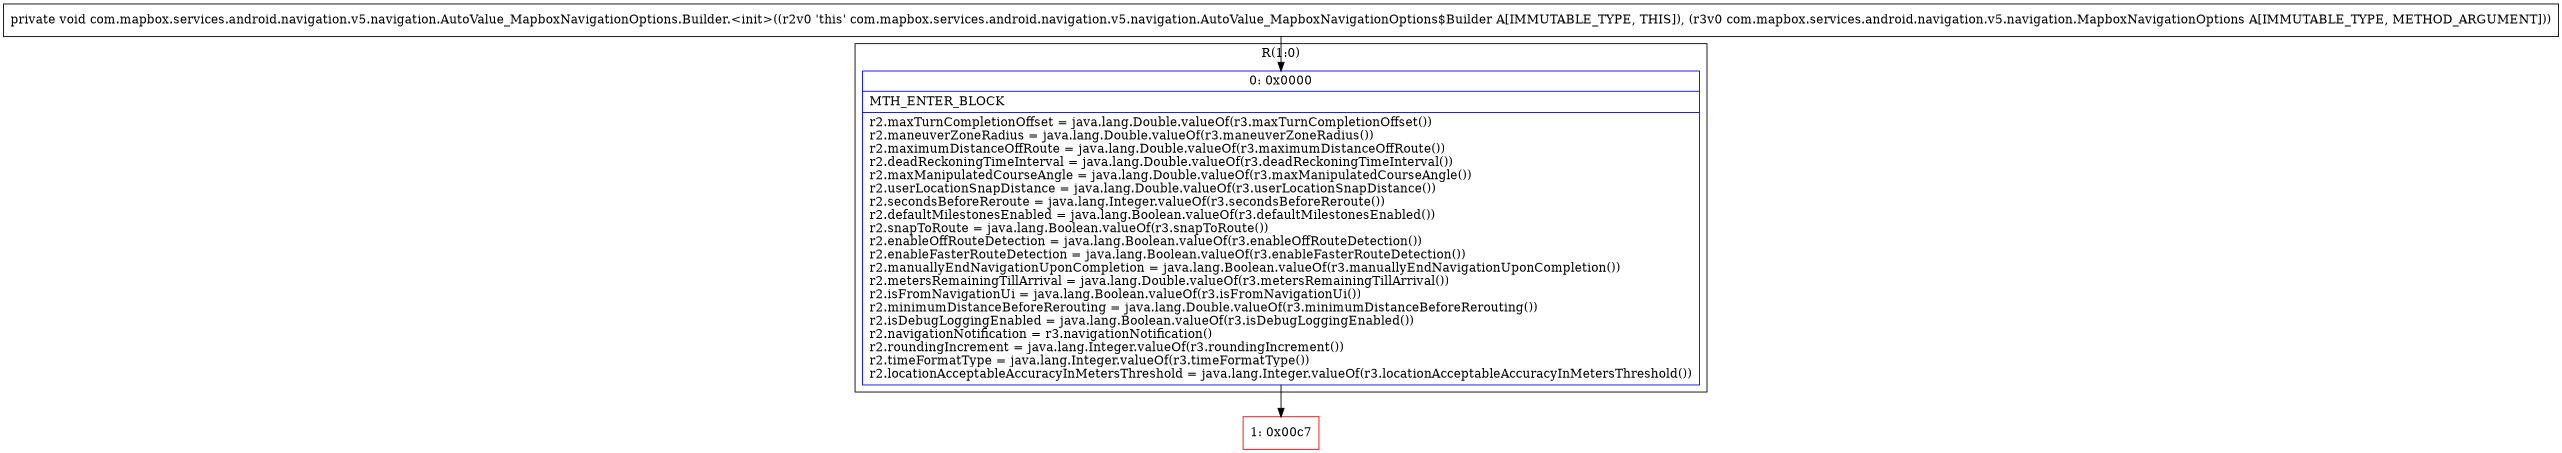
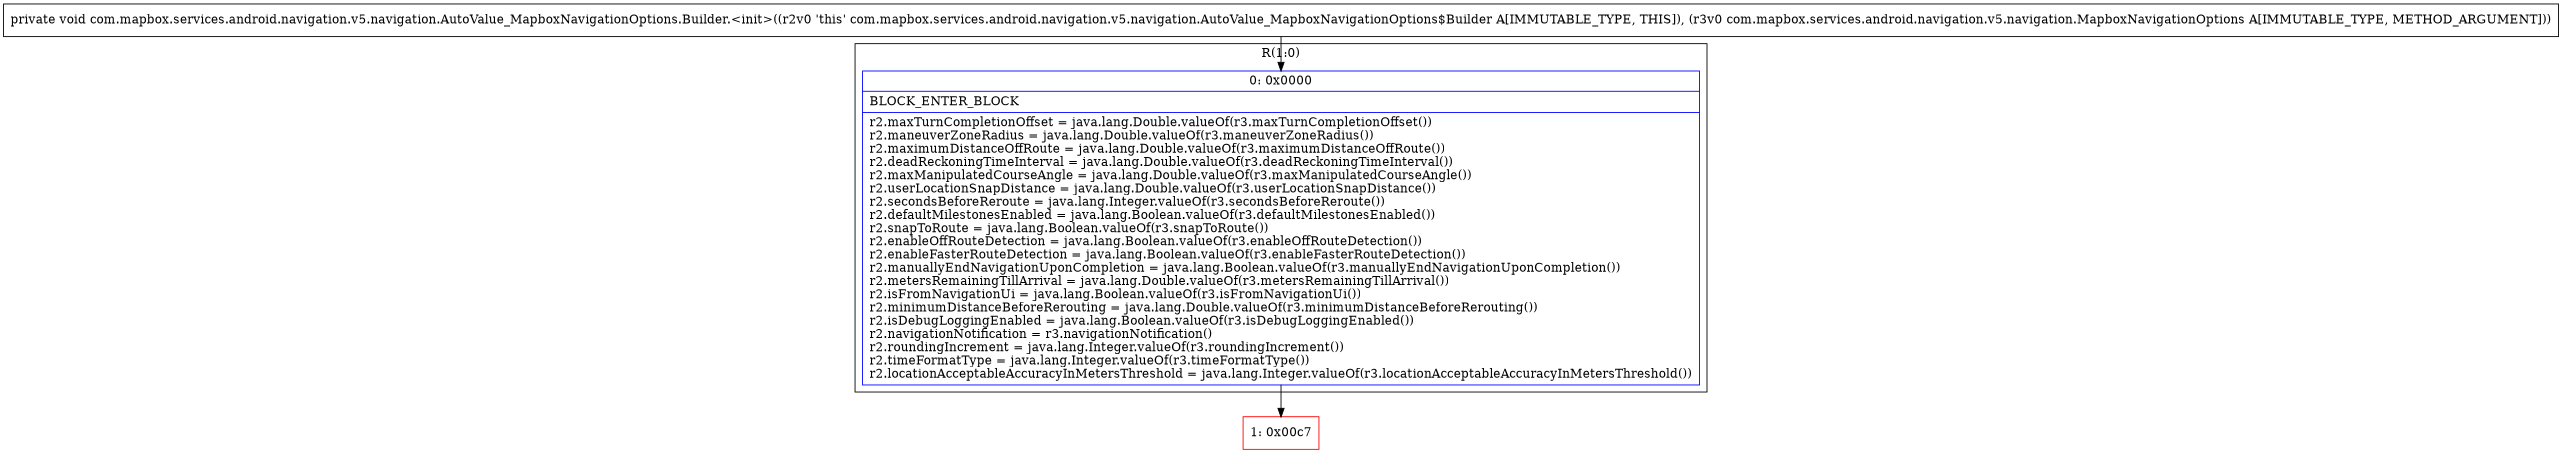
node "0: 0x0000": text "MTH_ENTER_BLOCK" -> "BLOCK_ENTER_BLOCK"
